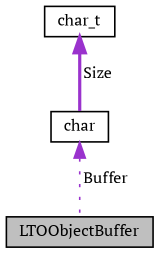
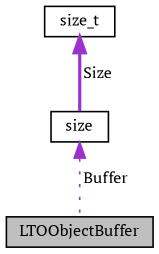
node "char_t": label "char_t" -> "size_t"
node "char": label "char" -> "size"
